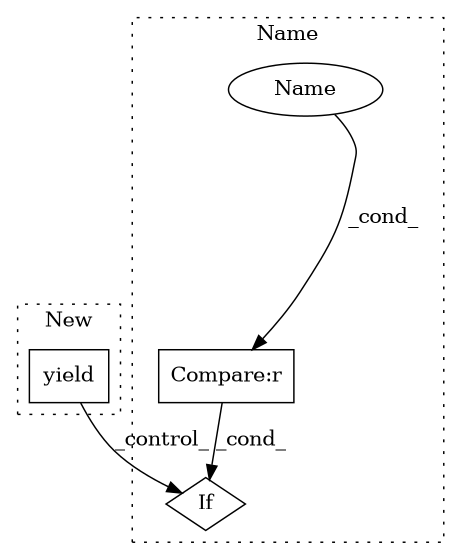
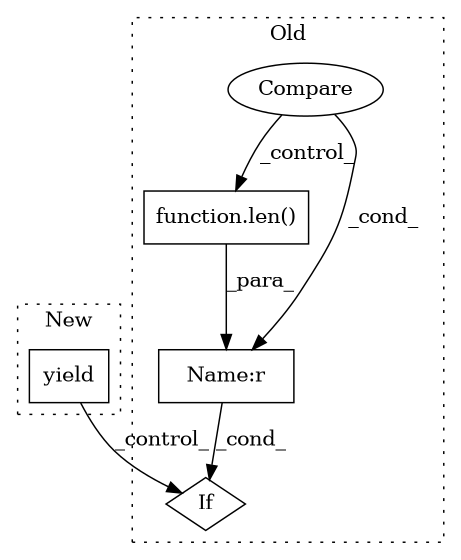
cluster "Name": label "Name" -> "Old"
node "Name": label "Name" -> "Compare"
node "function.len()": added
node "Compare:r": label "Compare:r" -> "Name:r"
